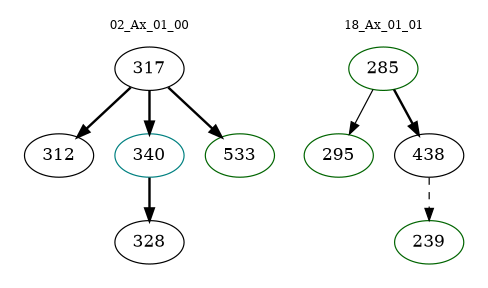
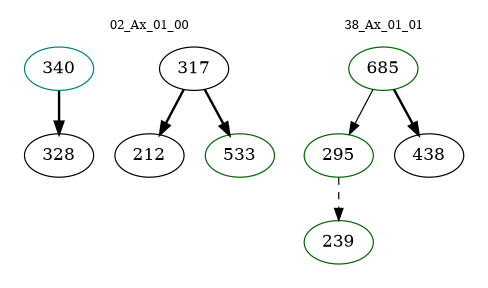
cluster "18_Ax_01_01": label "18_Ax_01_01" -> "38_Ax_01_01"
node "285": label "285" -> "685"
edge "317" -> "340": removed
node "312": label "312" -> "212"
edge "438" -> "239": now "295" -> "239"
